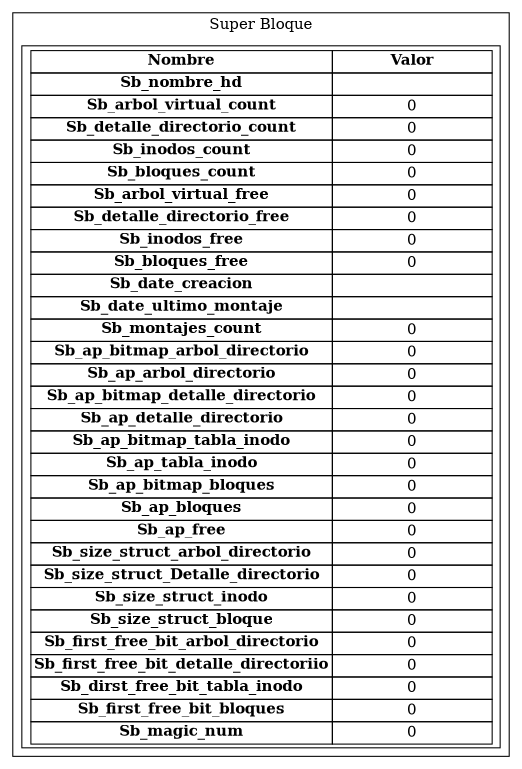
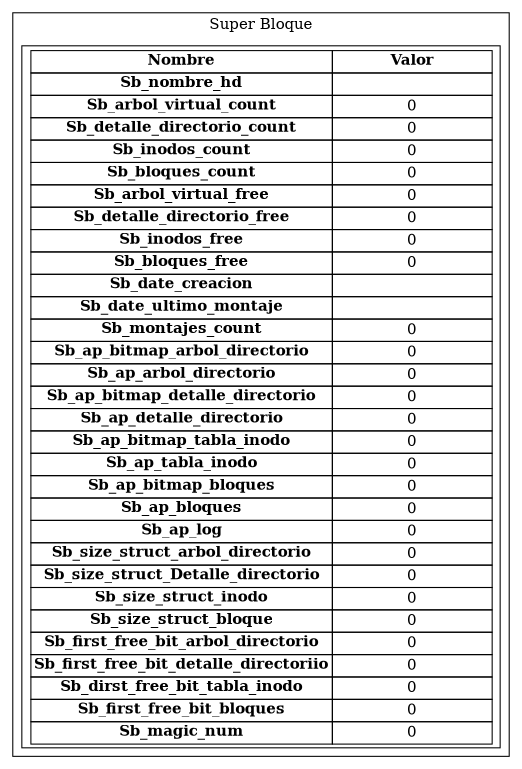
node "Nombre": text "Sb_ap_free" -> "Sb_ap_log"
